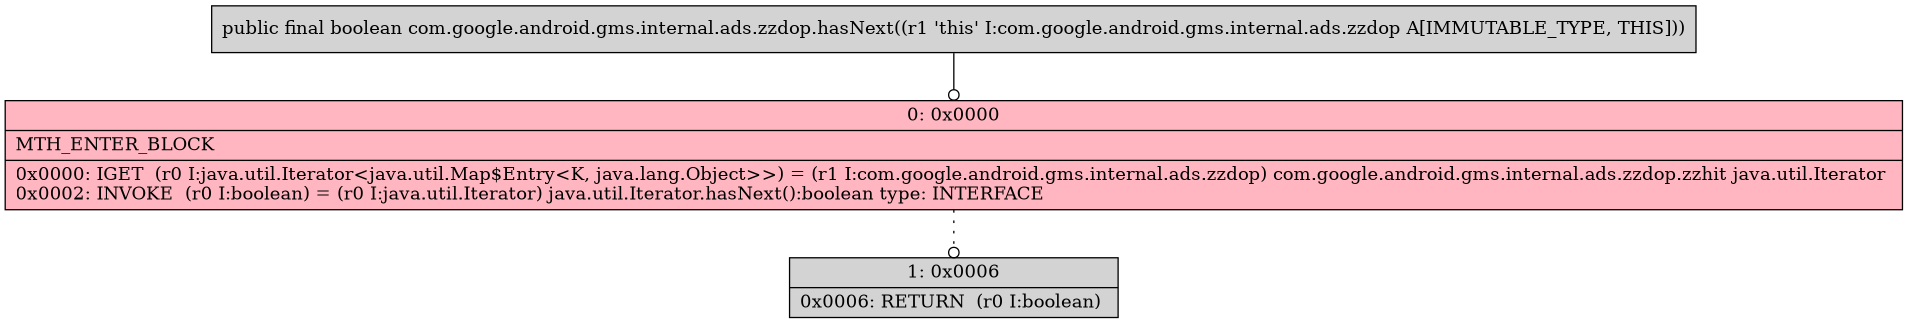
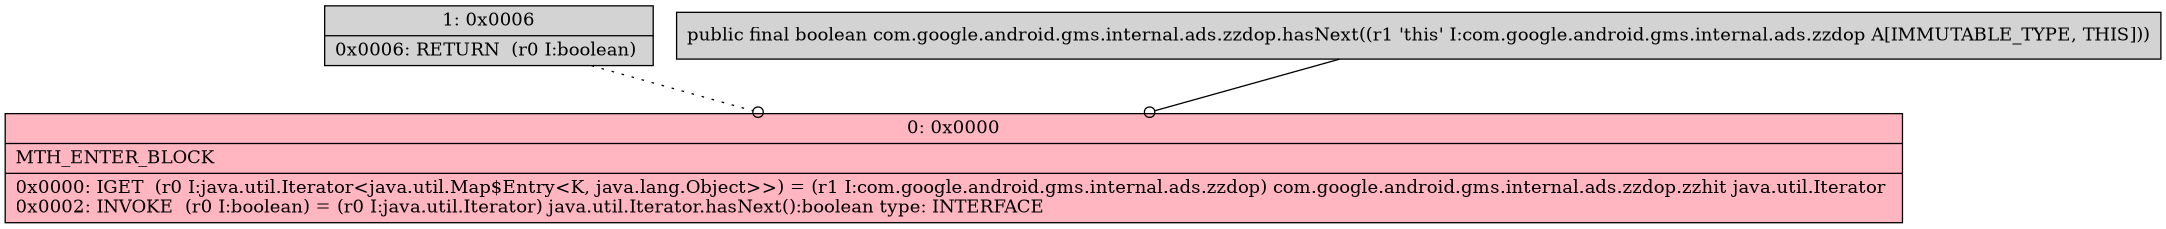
edge "0: 0x0000" -> "1: 0x0006": reversed
